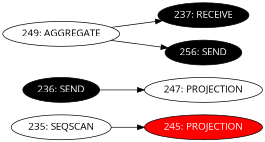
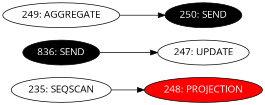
node "237: RECEIVE": removed
node "256: SEND": label "256: SEND" -> "250: SEND"
node "236: SEND": label "236: SEND" -> "836: SEND"
node "247: PROJECTION": label "247: PROJECTION" -> "247: UPDATE"
node "245: PROJECTION": label "245: PROJECTION" -> "248: PROJECTION"
